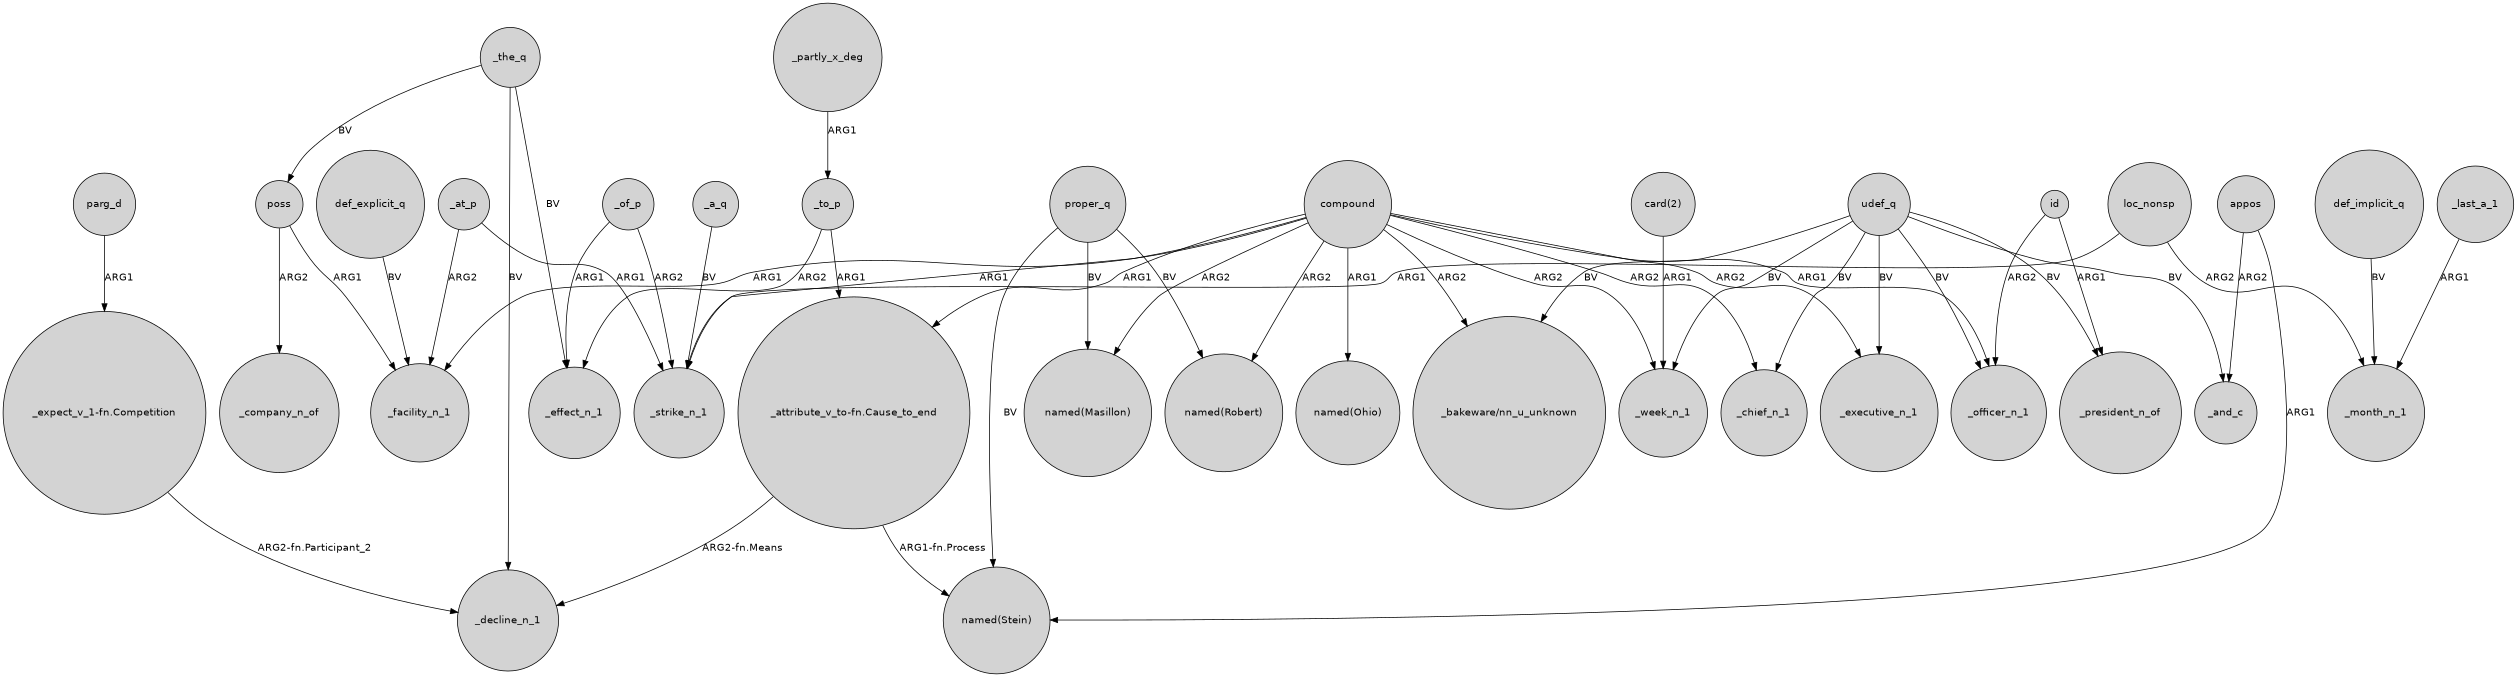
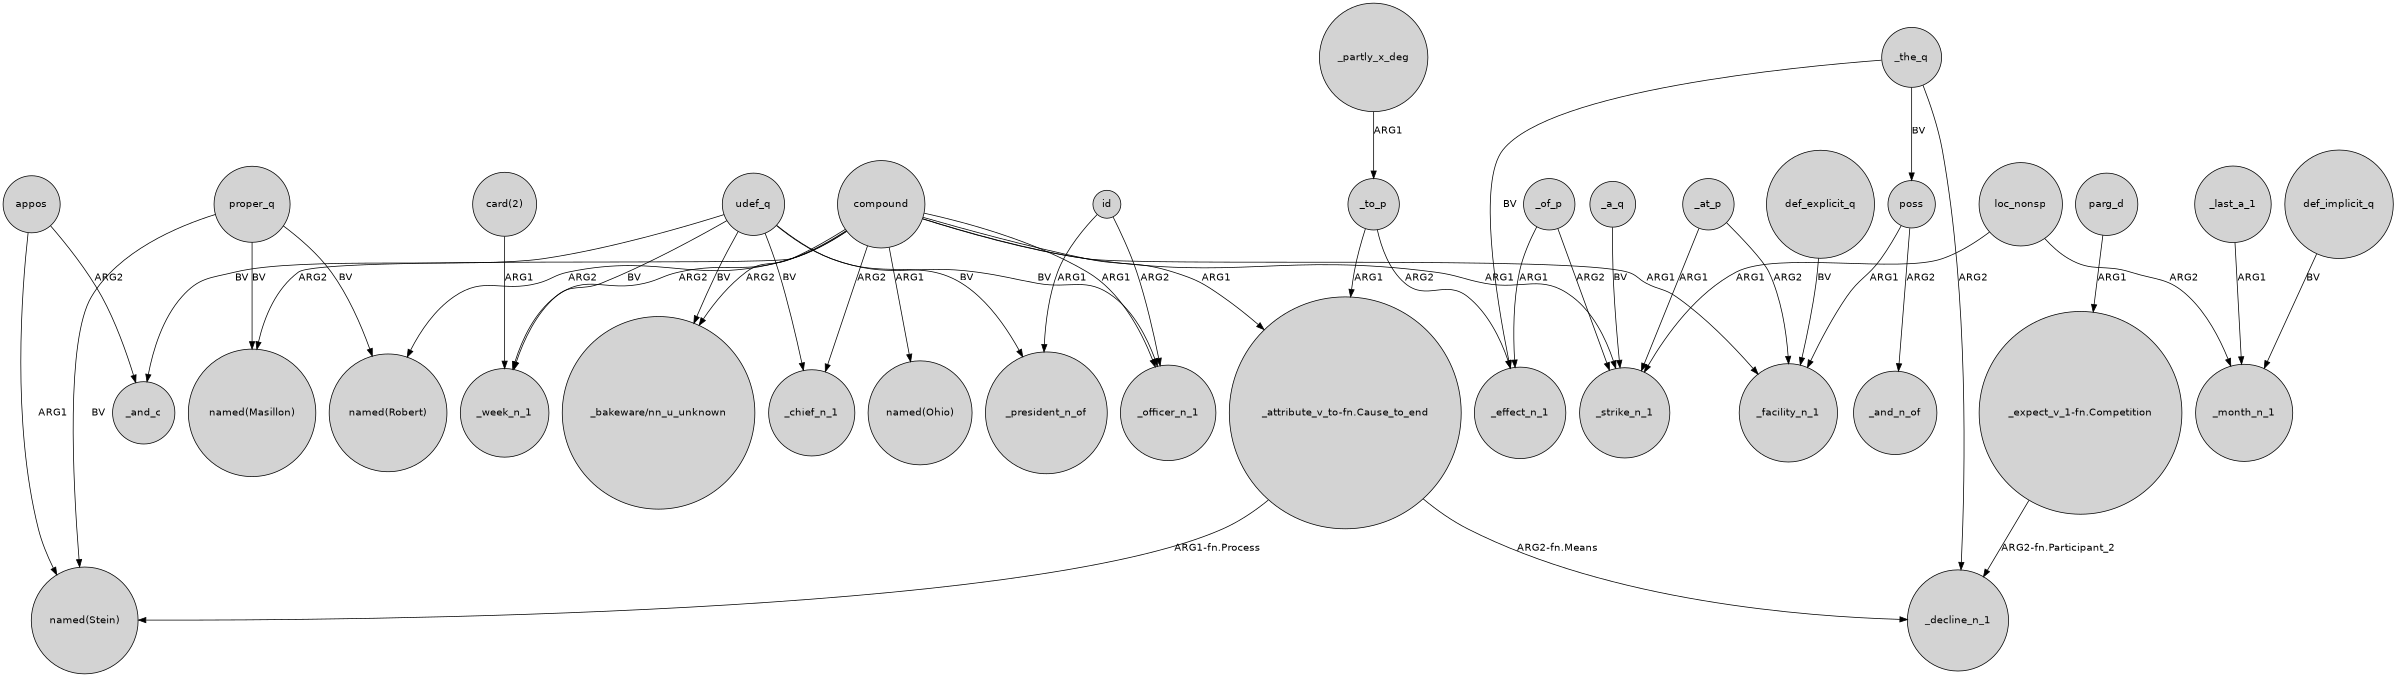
edge "_the_q" -> "_decline_n_1": label "BV" -> "ARG2"
node "_company_n_of": label "_company_n_of" -> "_and_n_of"
node "_executive_n_1": removed
